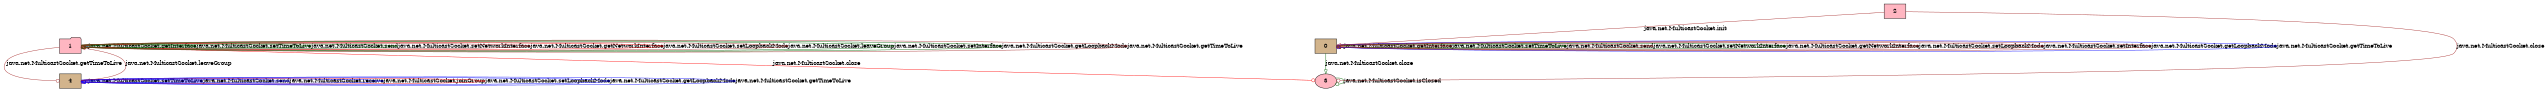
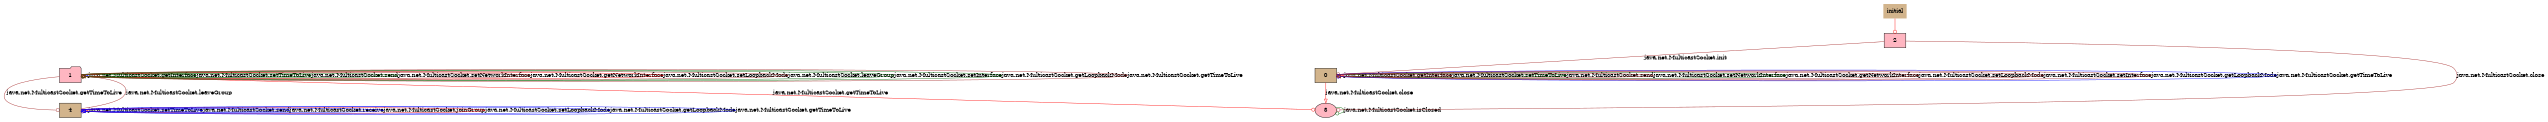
node "initial": added
edge "2" -> "0": arrowhead onormal -> odot
edge "0" -> "3": color darkgreen -> red
edge "1" -> "3": label "java.net.MulticastSocket.close" -> "java.net.MulticastSocket.getTimeToLive"
